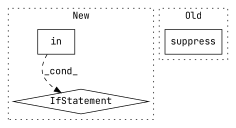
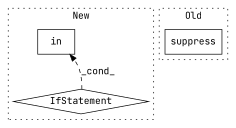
edge "in" -> "IfStatement": reversed
